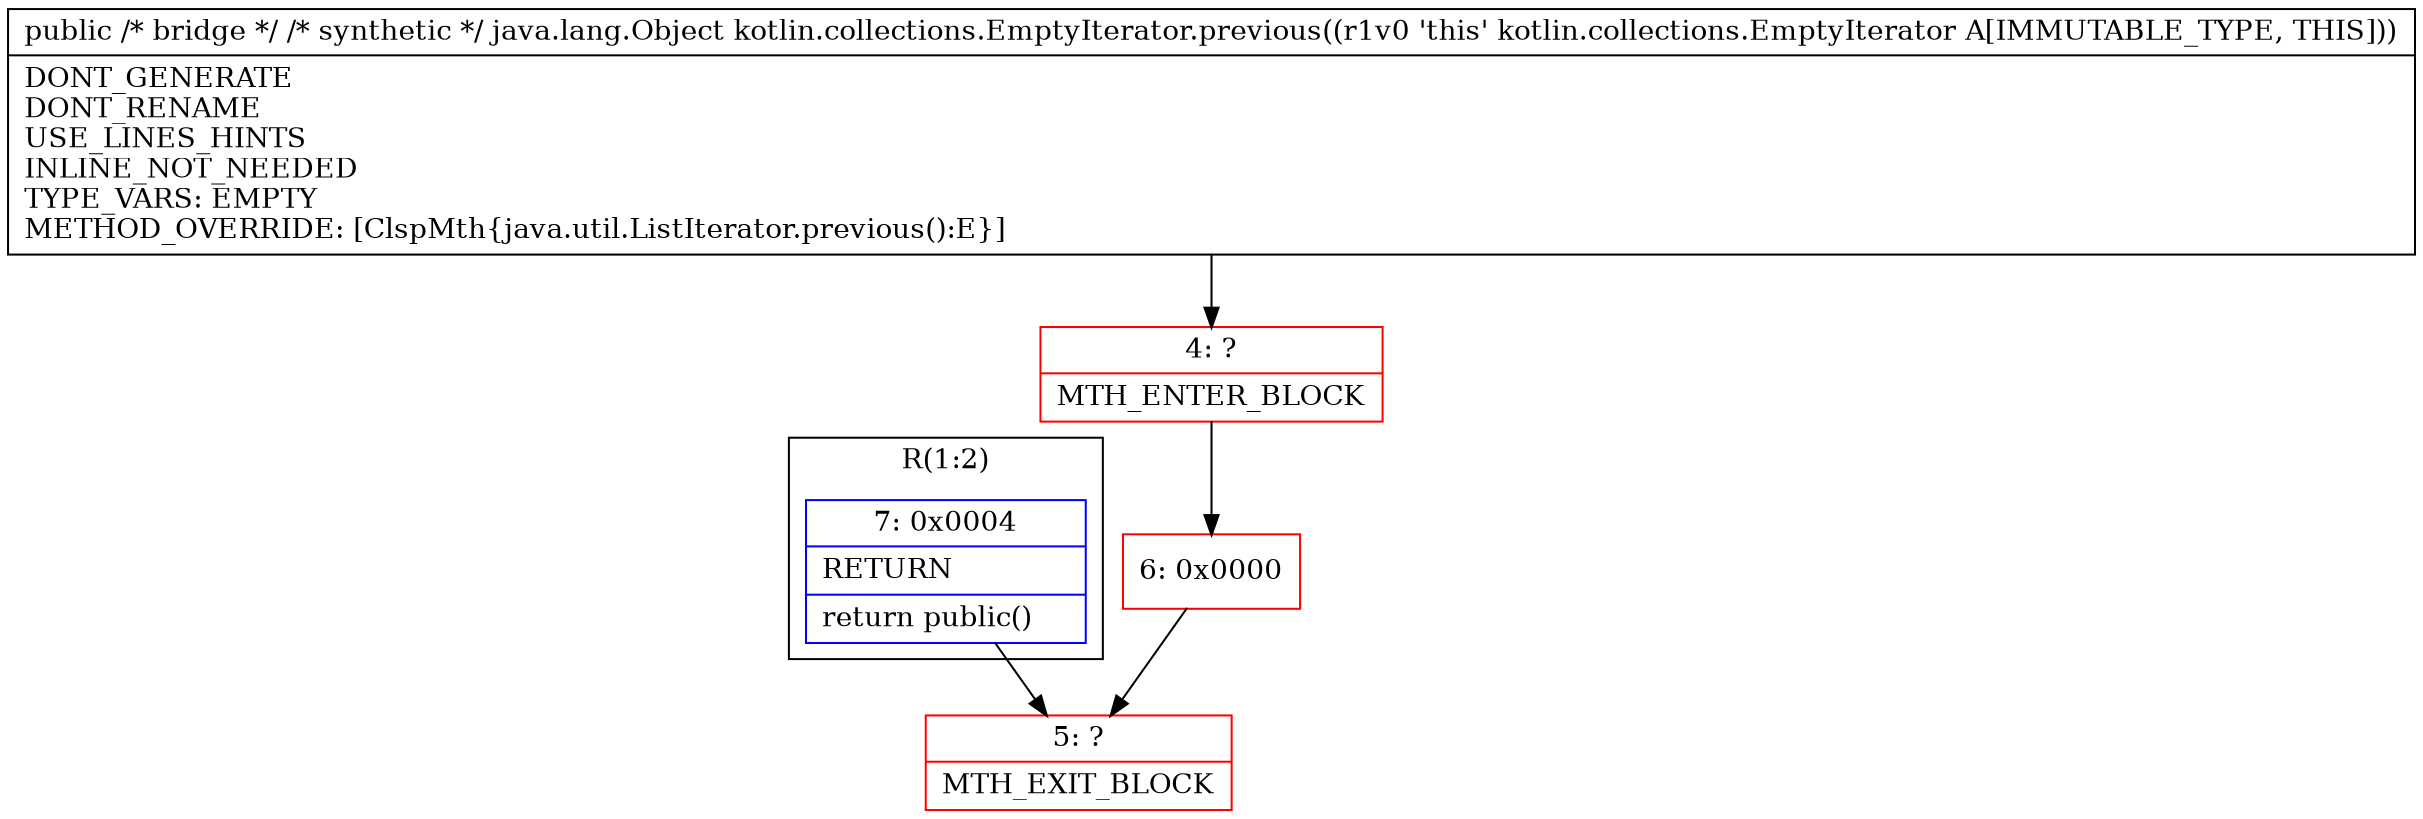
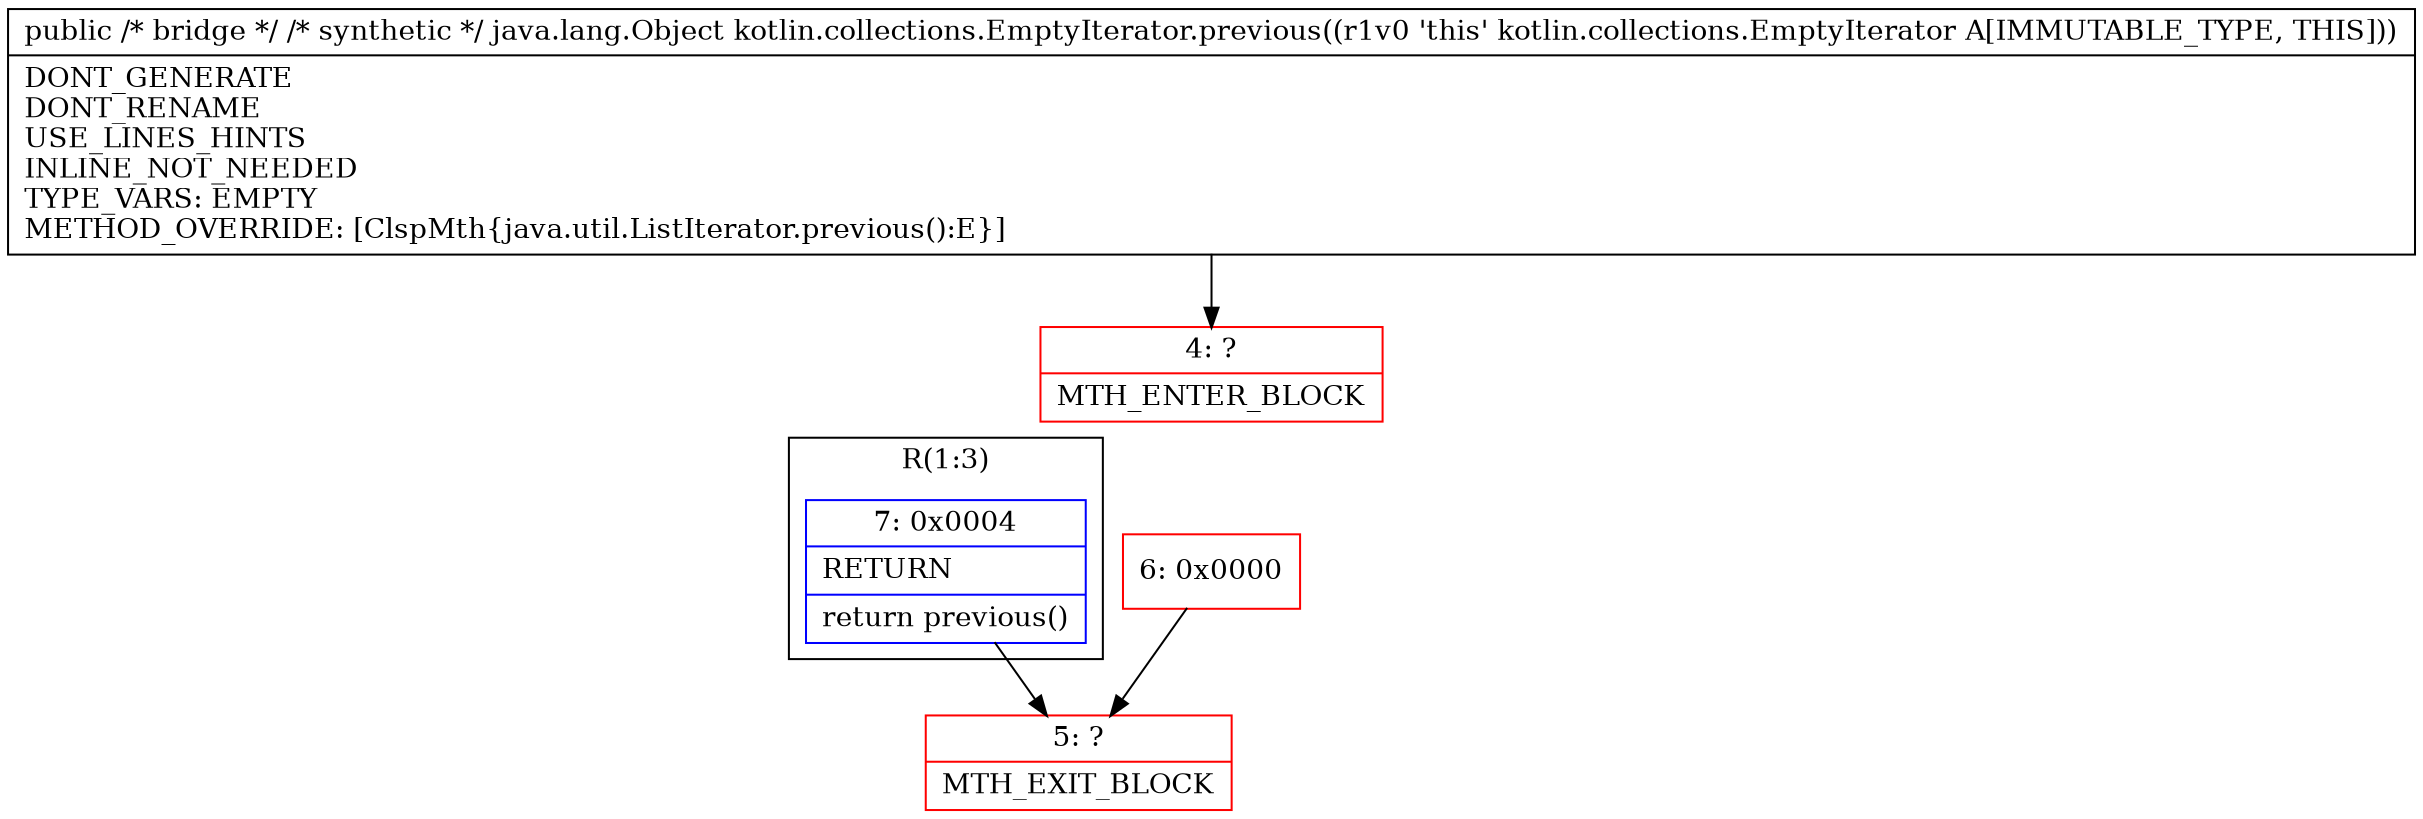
cluster "R(1:2)": label "R(1:2)" -> "R(1:3)"
edge "4: ?" -> "6: 0x0000": removed
node "7: 0x0004": text "return public()" -> "return previous()"
